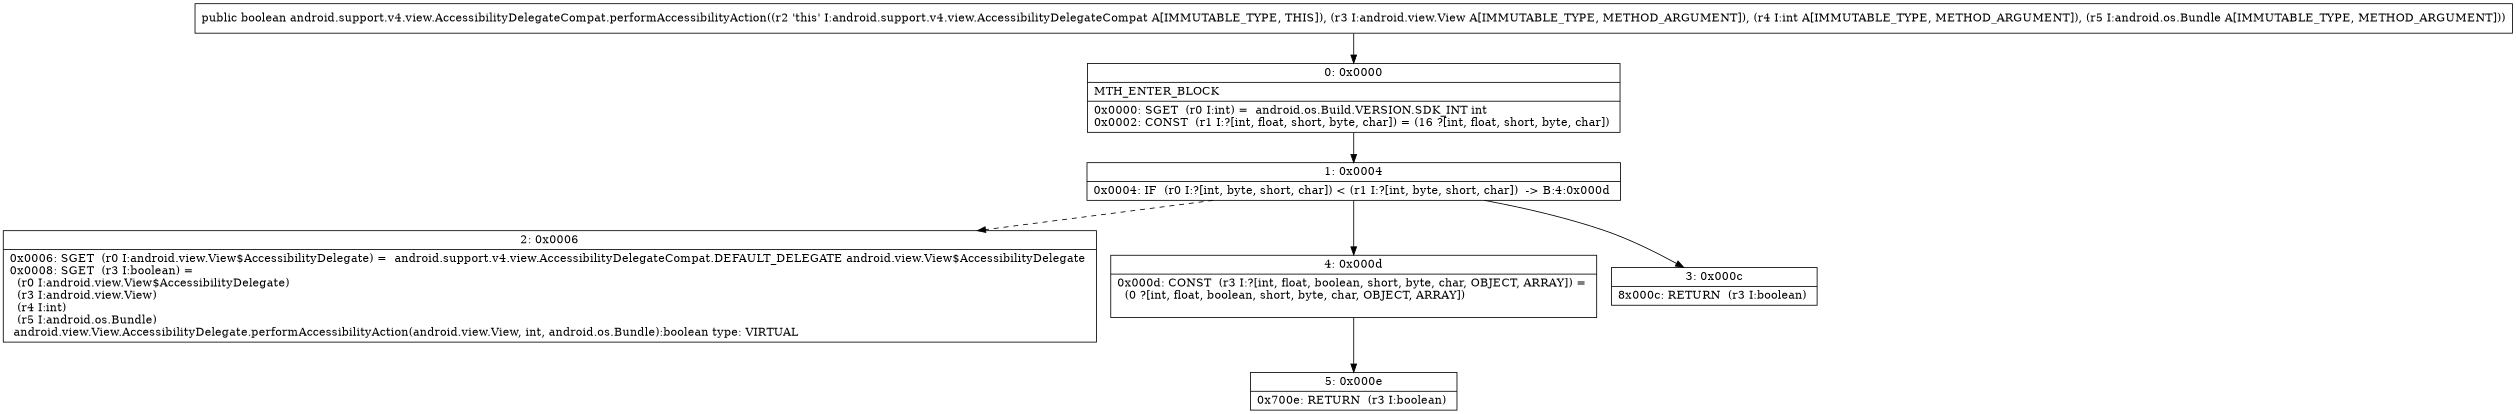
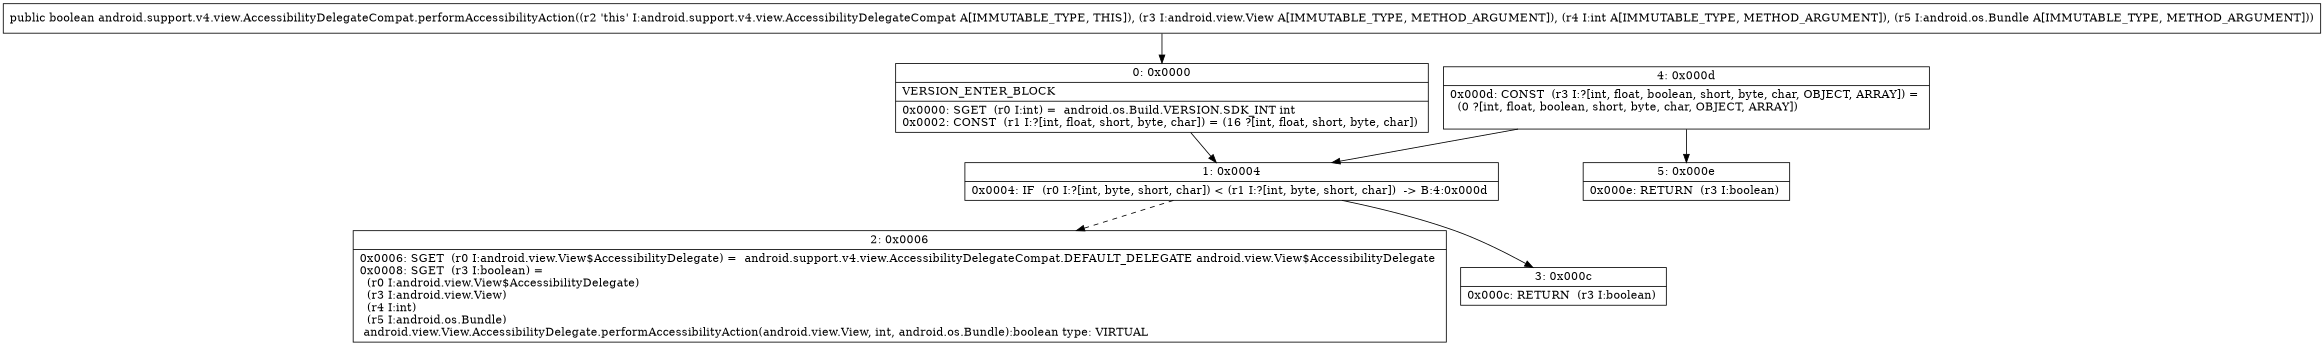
node "0: 0x0000": text "MTH_ENTER_BLOCK" -> "VERSION_ENTER_BLOCK"
edge "1: 0x0004" -> "4: 0x000d": reversed
node "3: 0x000c": text "8x000c: RETURN  (r3 I:boolean)" -> "0x000c: RETURN  (r3 I:boolean)"
node "5: 0x000e": text "0x700e: RETURN  (r3 I:boolean)" -> "0x000e: RETURN  (r3 I:boolean)"
